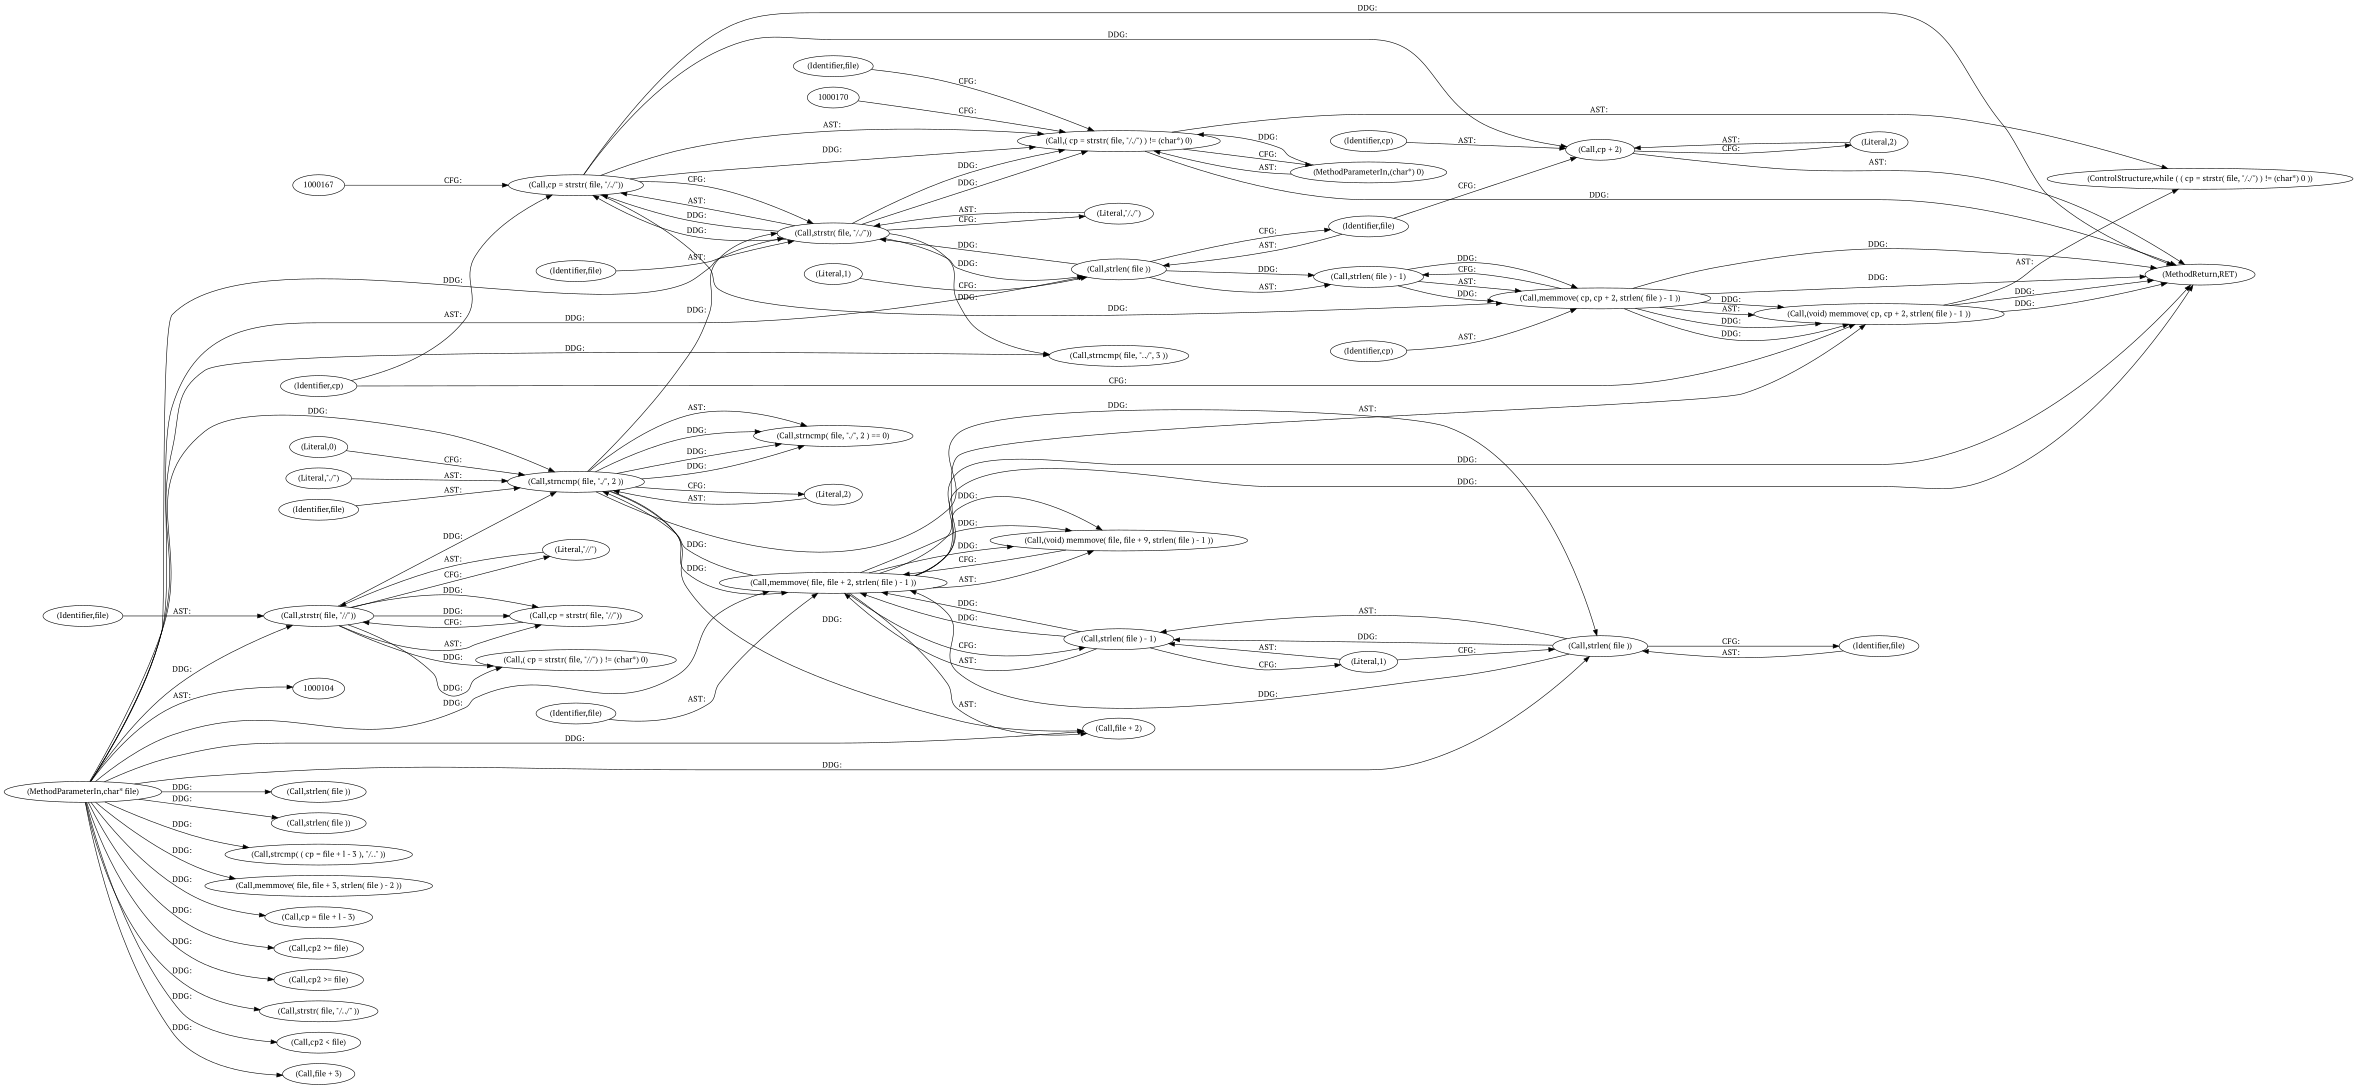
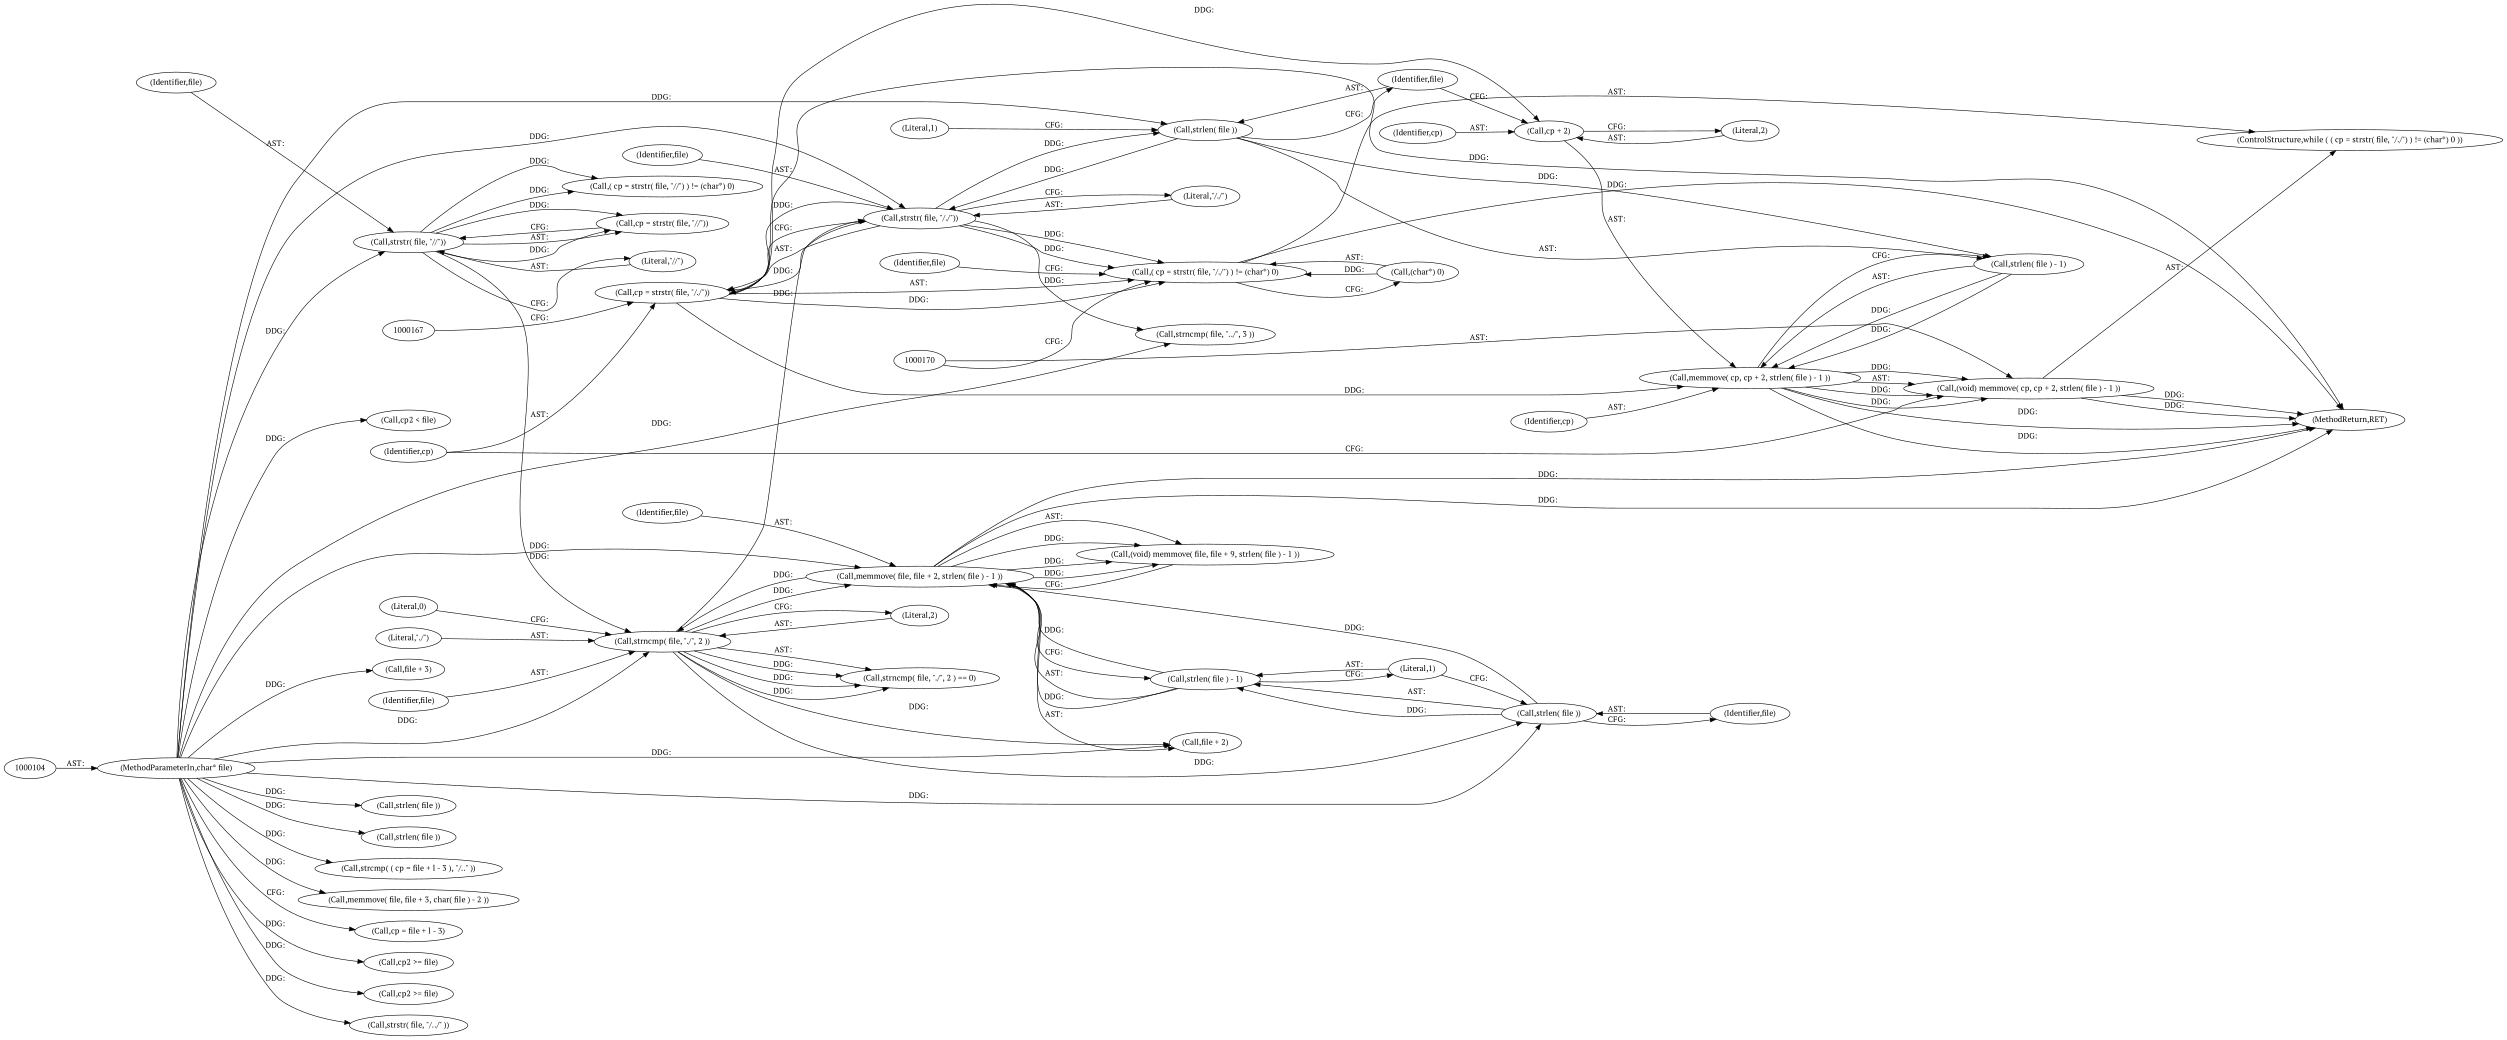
edge "(Call,cp + 2)" -> "(MethodReturn,RET)": now "(Call,cp + 2)" -> "(Call,memmove( cp, cp + 2, strlen( file ) - 1 ))"
node "(MethodParameterIn,(char*) 0)": label "(MethodParameterIn,(char*) 0)" -> "(Call,(char*) 0)"
edge "(Call,memmove( file, file + 2, strlen( file ) - 1 ))" -> "(Call,(void) memmove( cp, cp + 2, strlen( file ) - 1 ))": now "1000170" -> "(Call,(void) memmove( cp, cp + 2, strlen( file ) - 1 ))"
edge "(MethodParameterIn,char* file)" -> "1000104": reversed
edge "(MethodParameterIn,char* file)" -> "(Call,cp = file + l - 3)": label "DDG: " -> "CFG: "
node "(Call,memmove( file, file + 3, strlen( file ) - 2 ))": label "(Call,memmove( file, file + 3, strlen( file ) - 2 ))" -> "(Call,memmove( file, file + 3, char( file ) - 2 ))"
